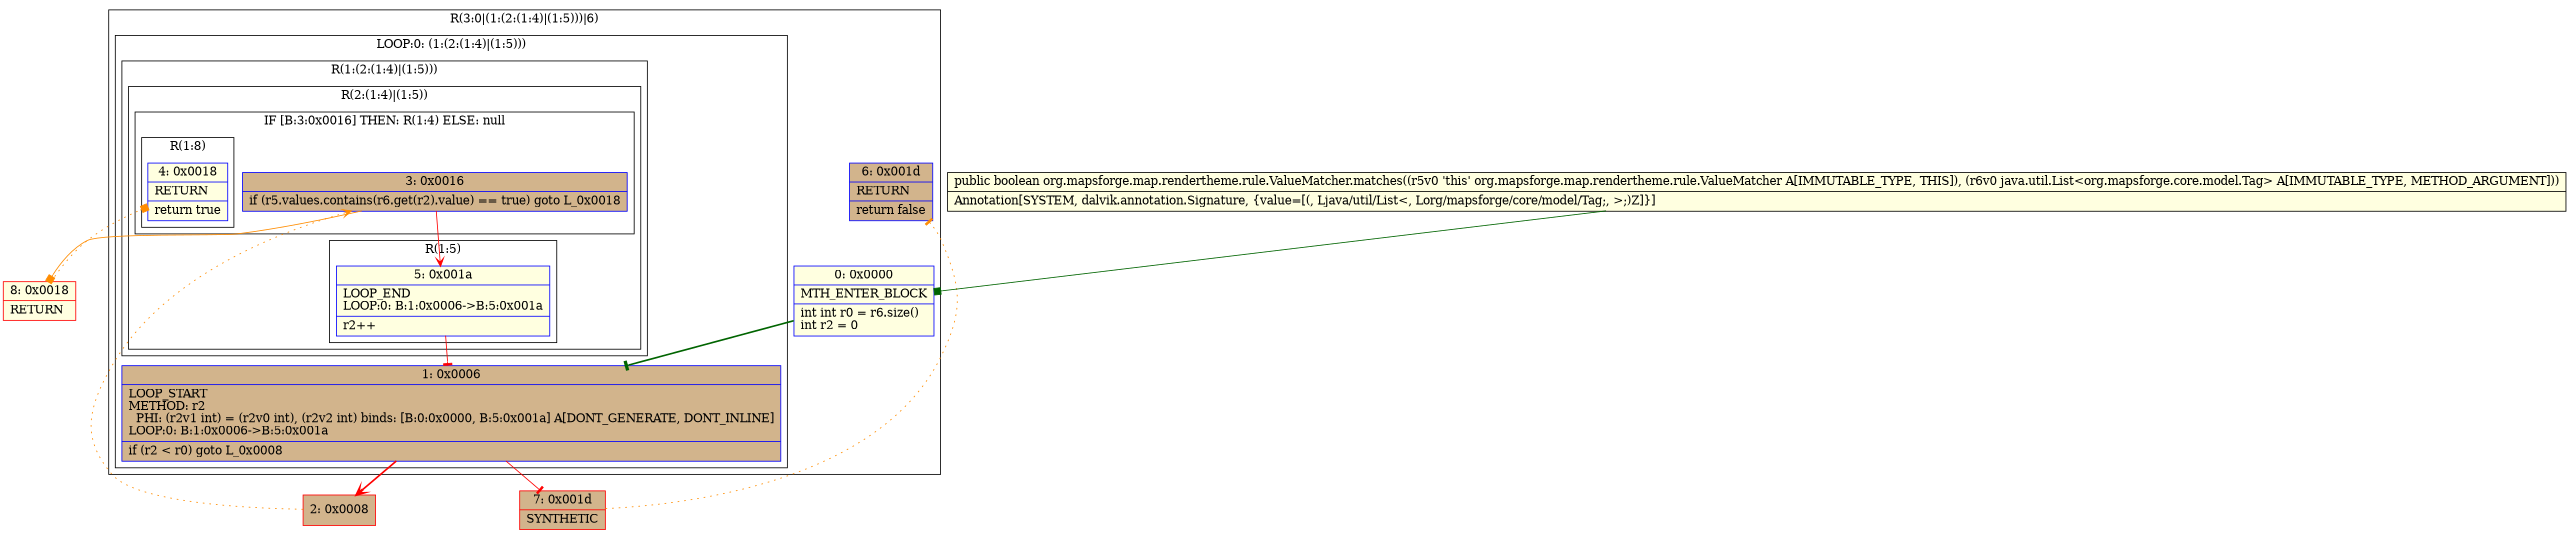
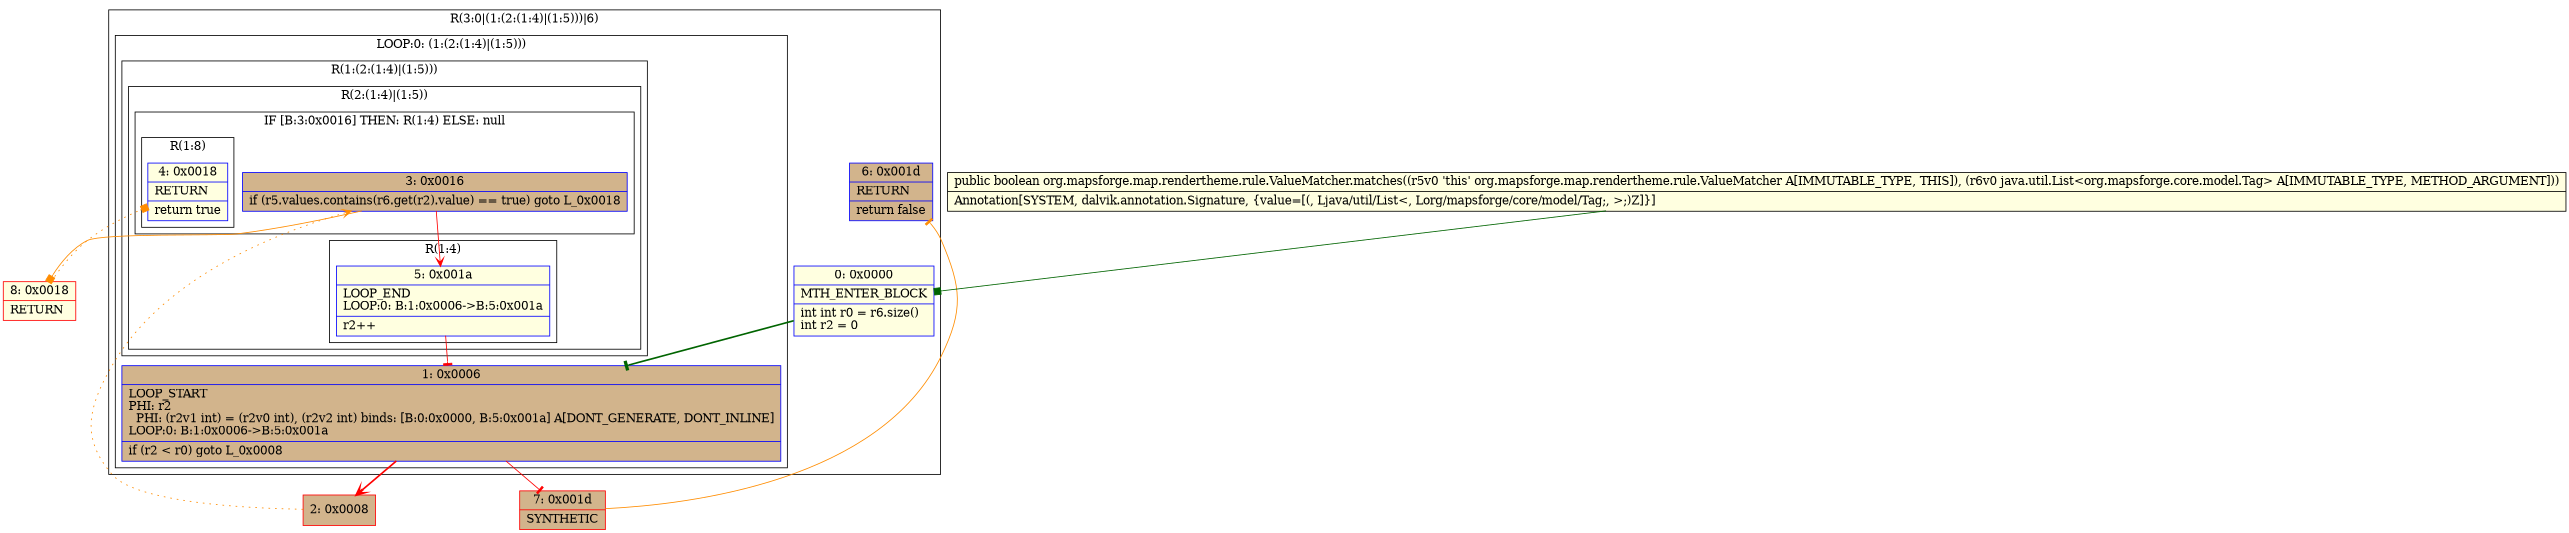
cluster "R(1:5)": label "R(1:5)" -> "R(1:4)"
node "1: 0x0006": text "METHOD: r2" -> "PHI: r2"
edge "7: 0x001d" -> "6: 0x001d": style dotted -> solid
